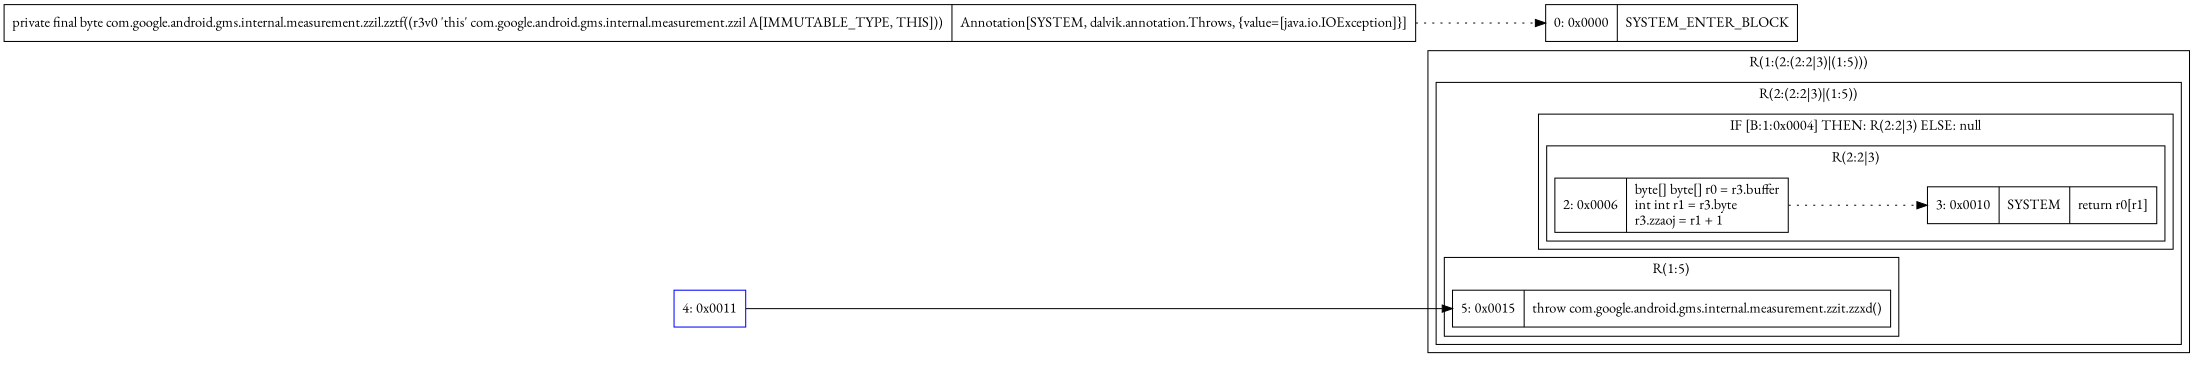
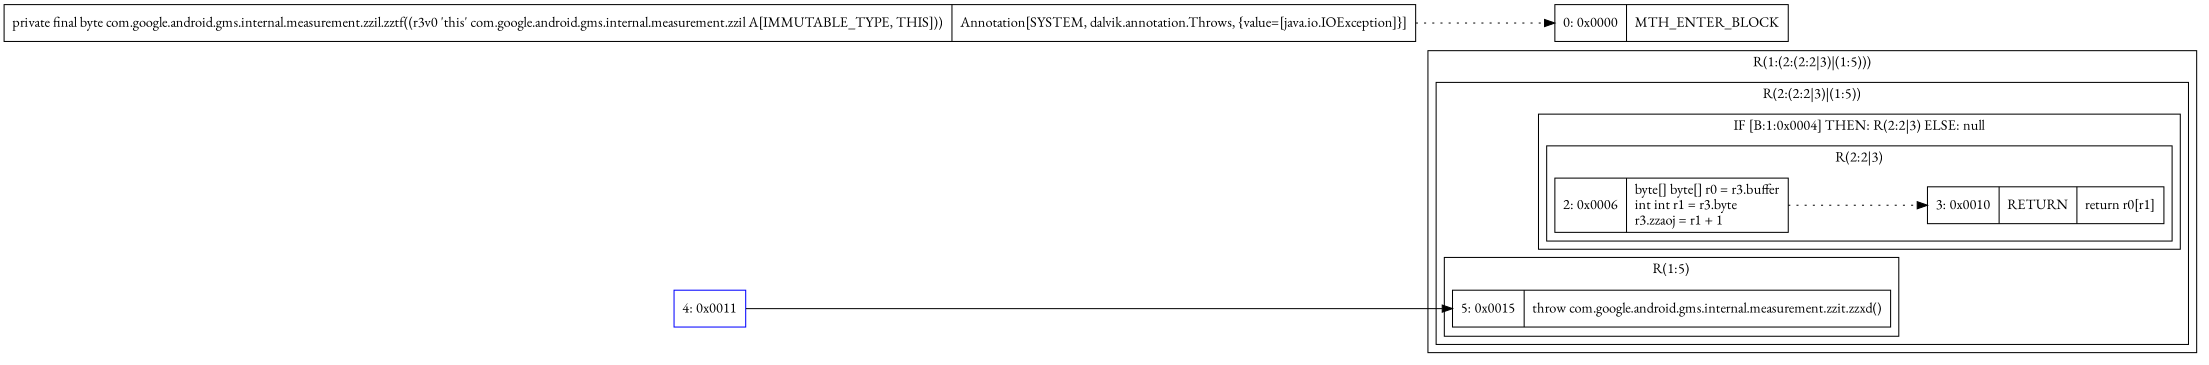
node "0: 0x0000": text "SYSTEM_ENTER_BLOCK" -> "MTH_ENTER_BLOCK"
node "3: 0x0010": text "SYSTEM" -> "RETURN"
